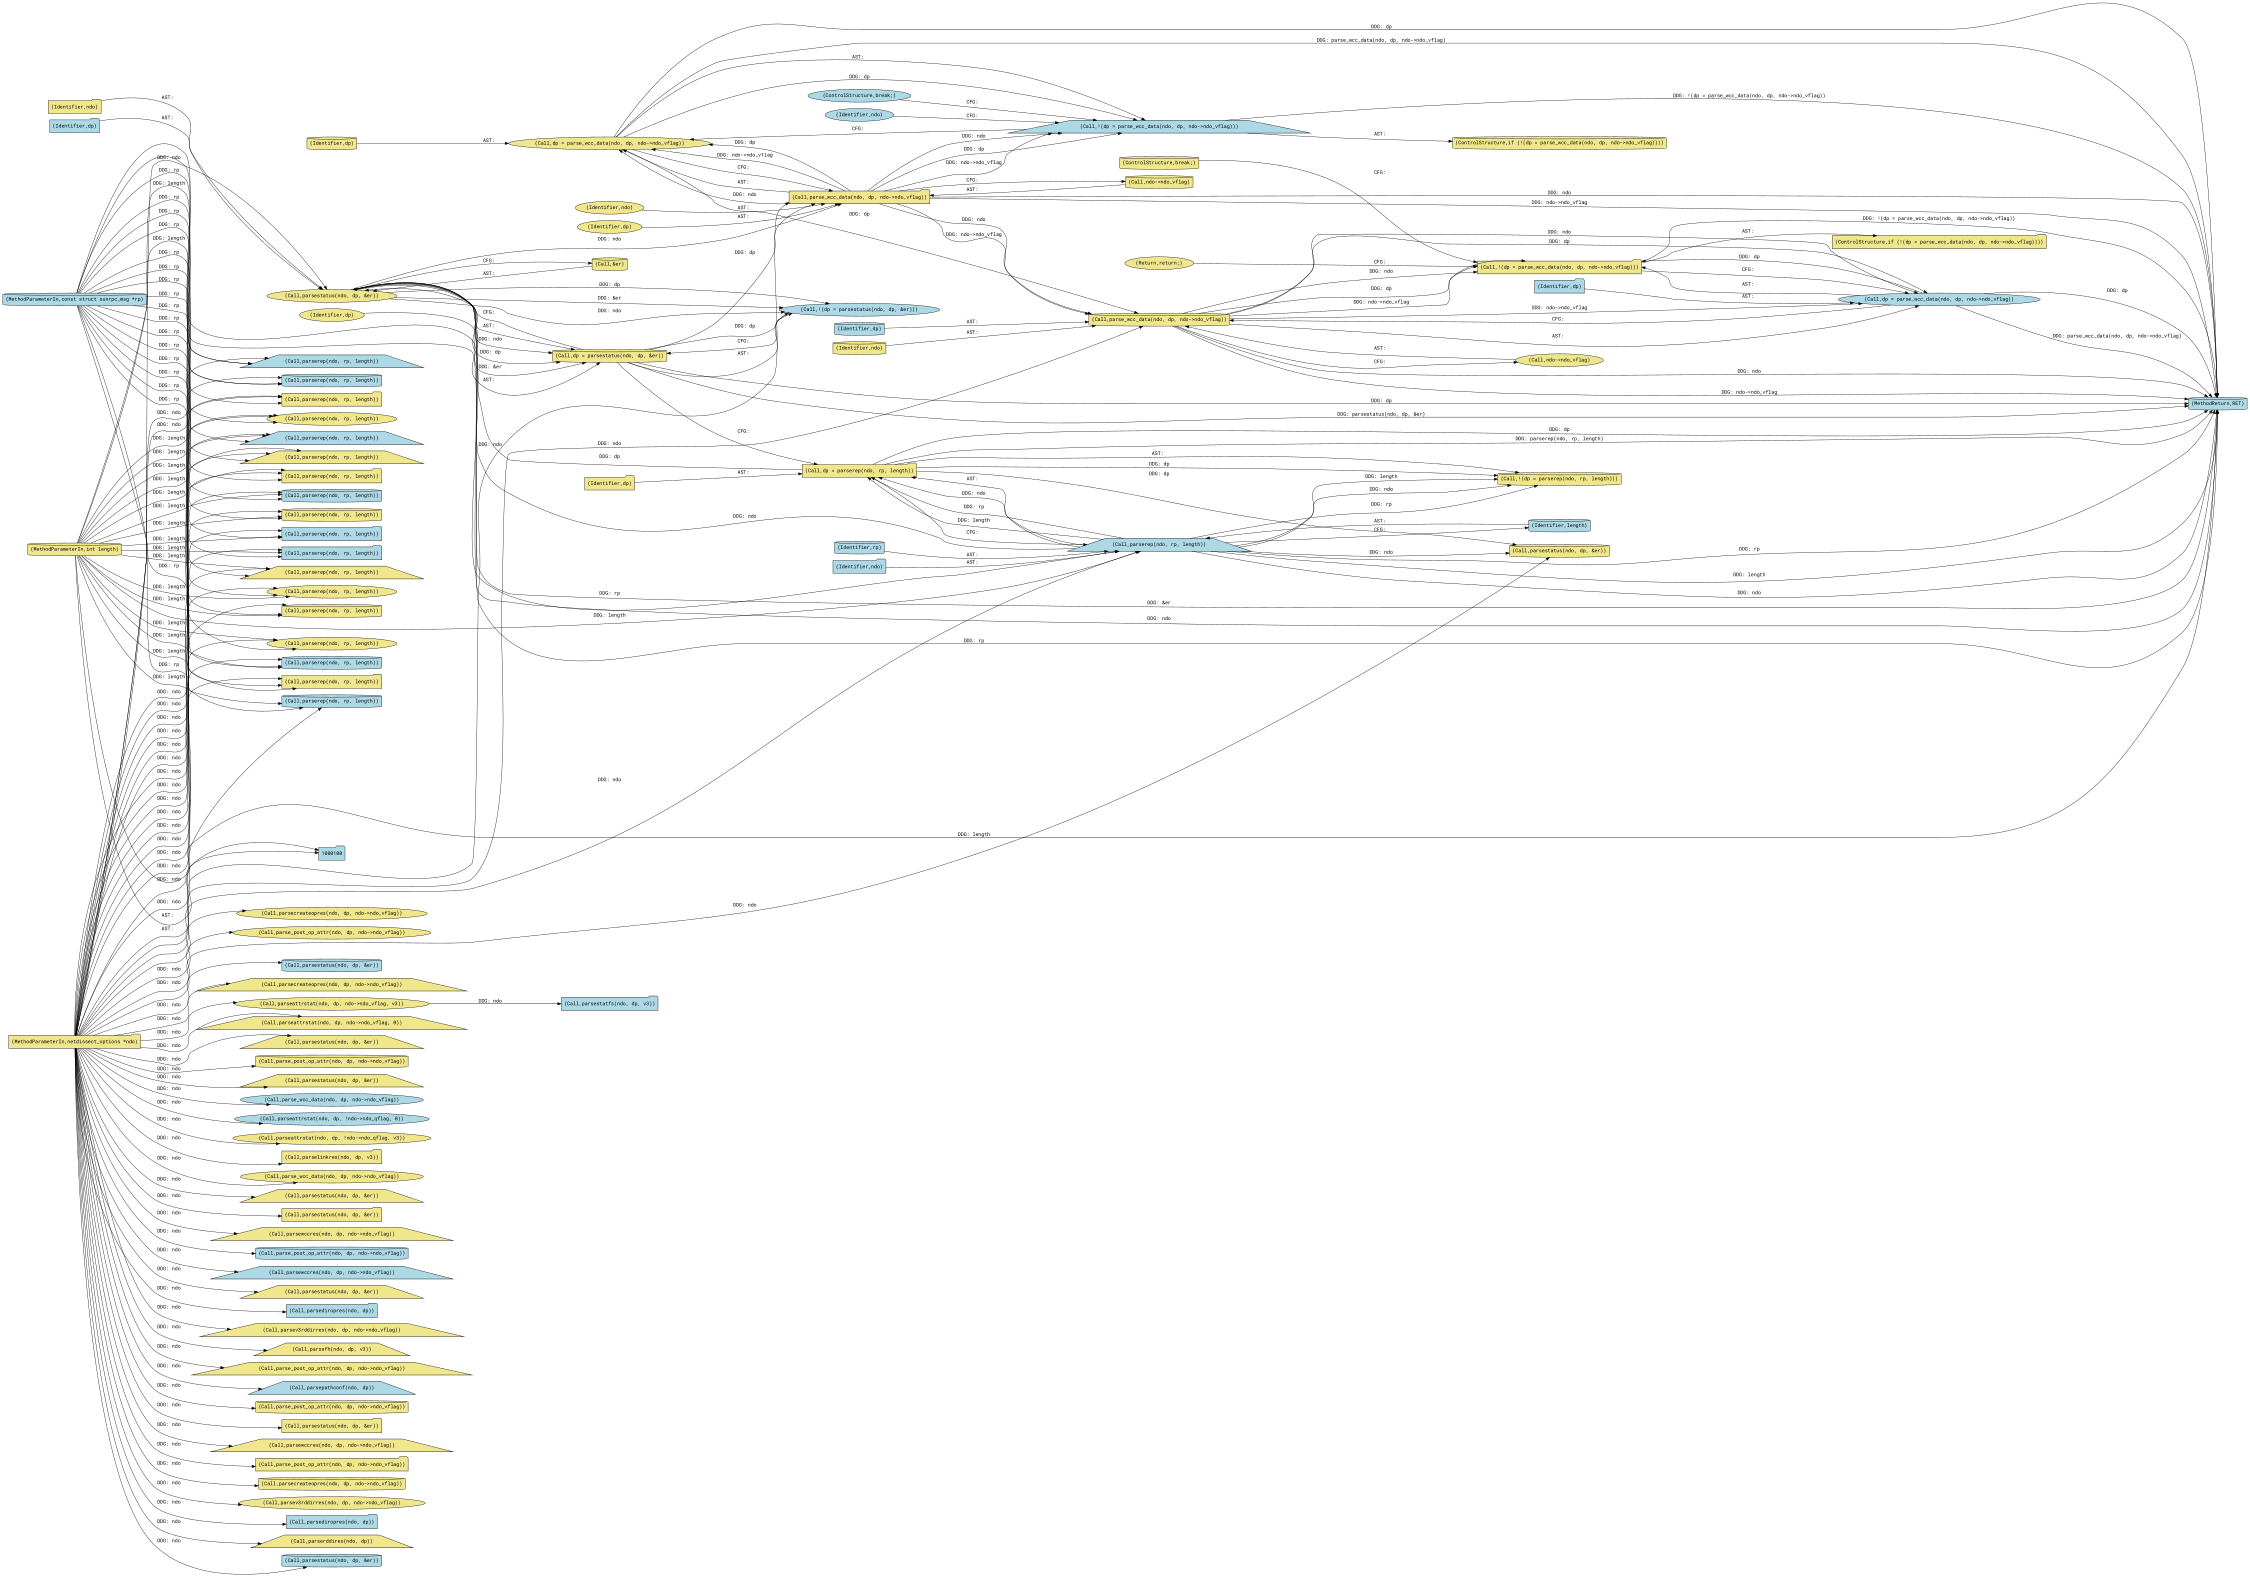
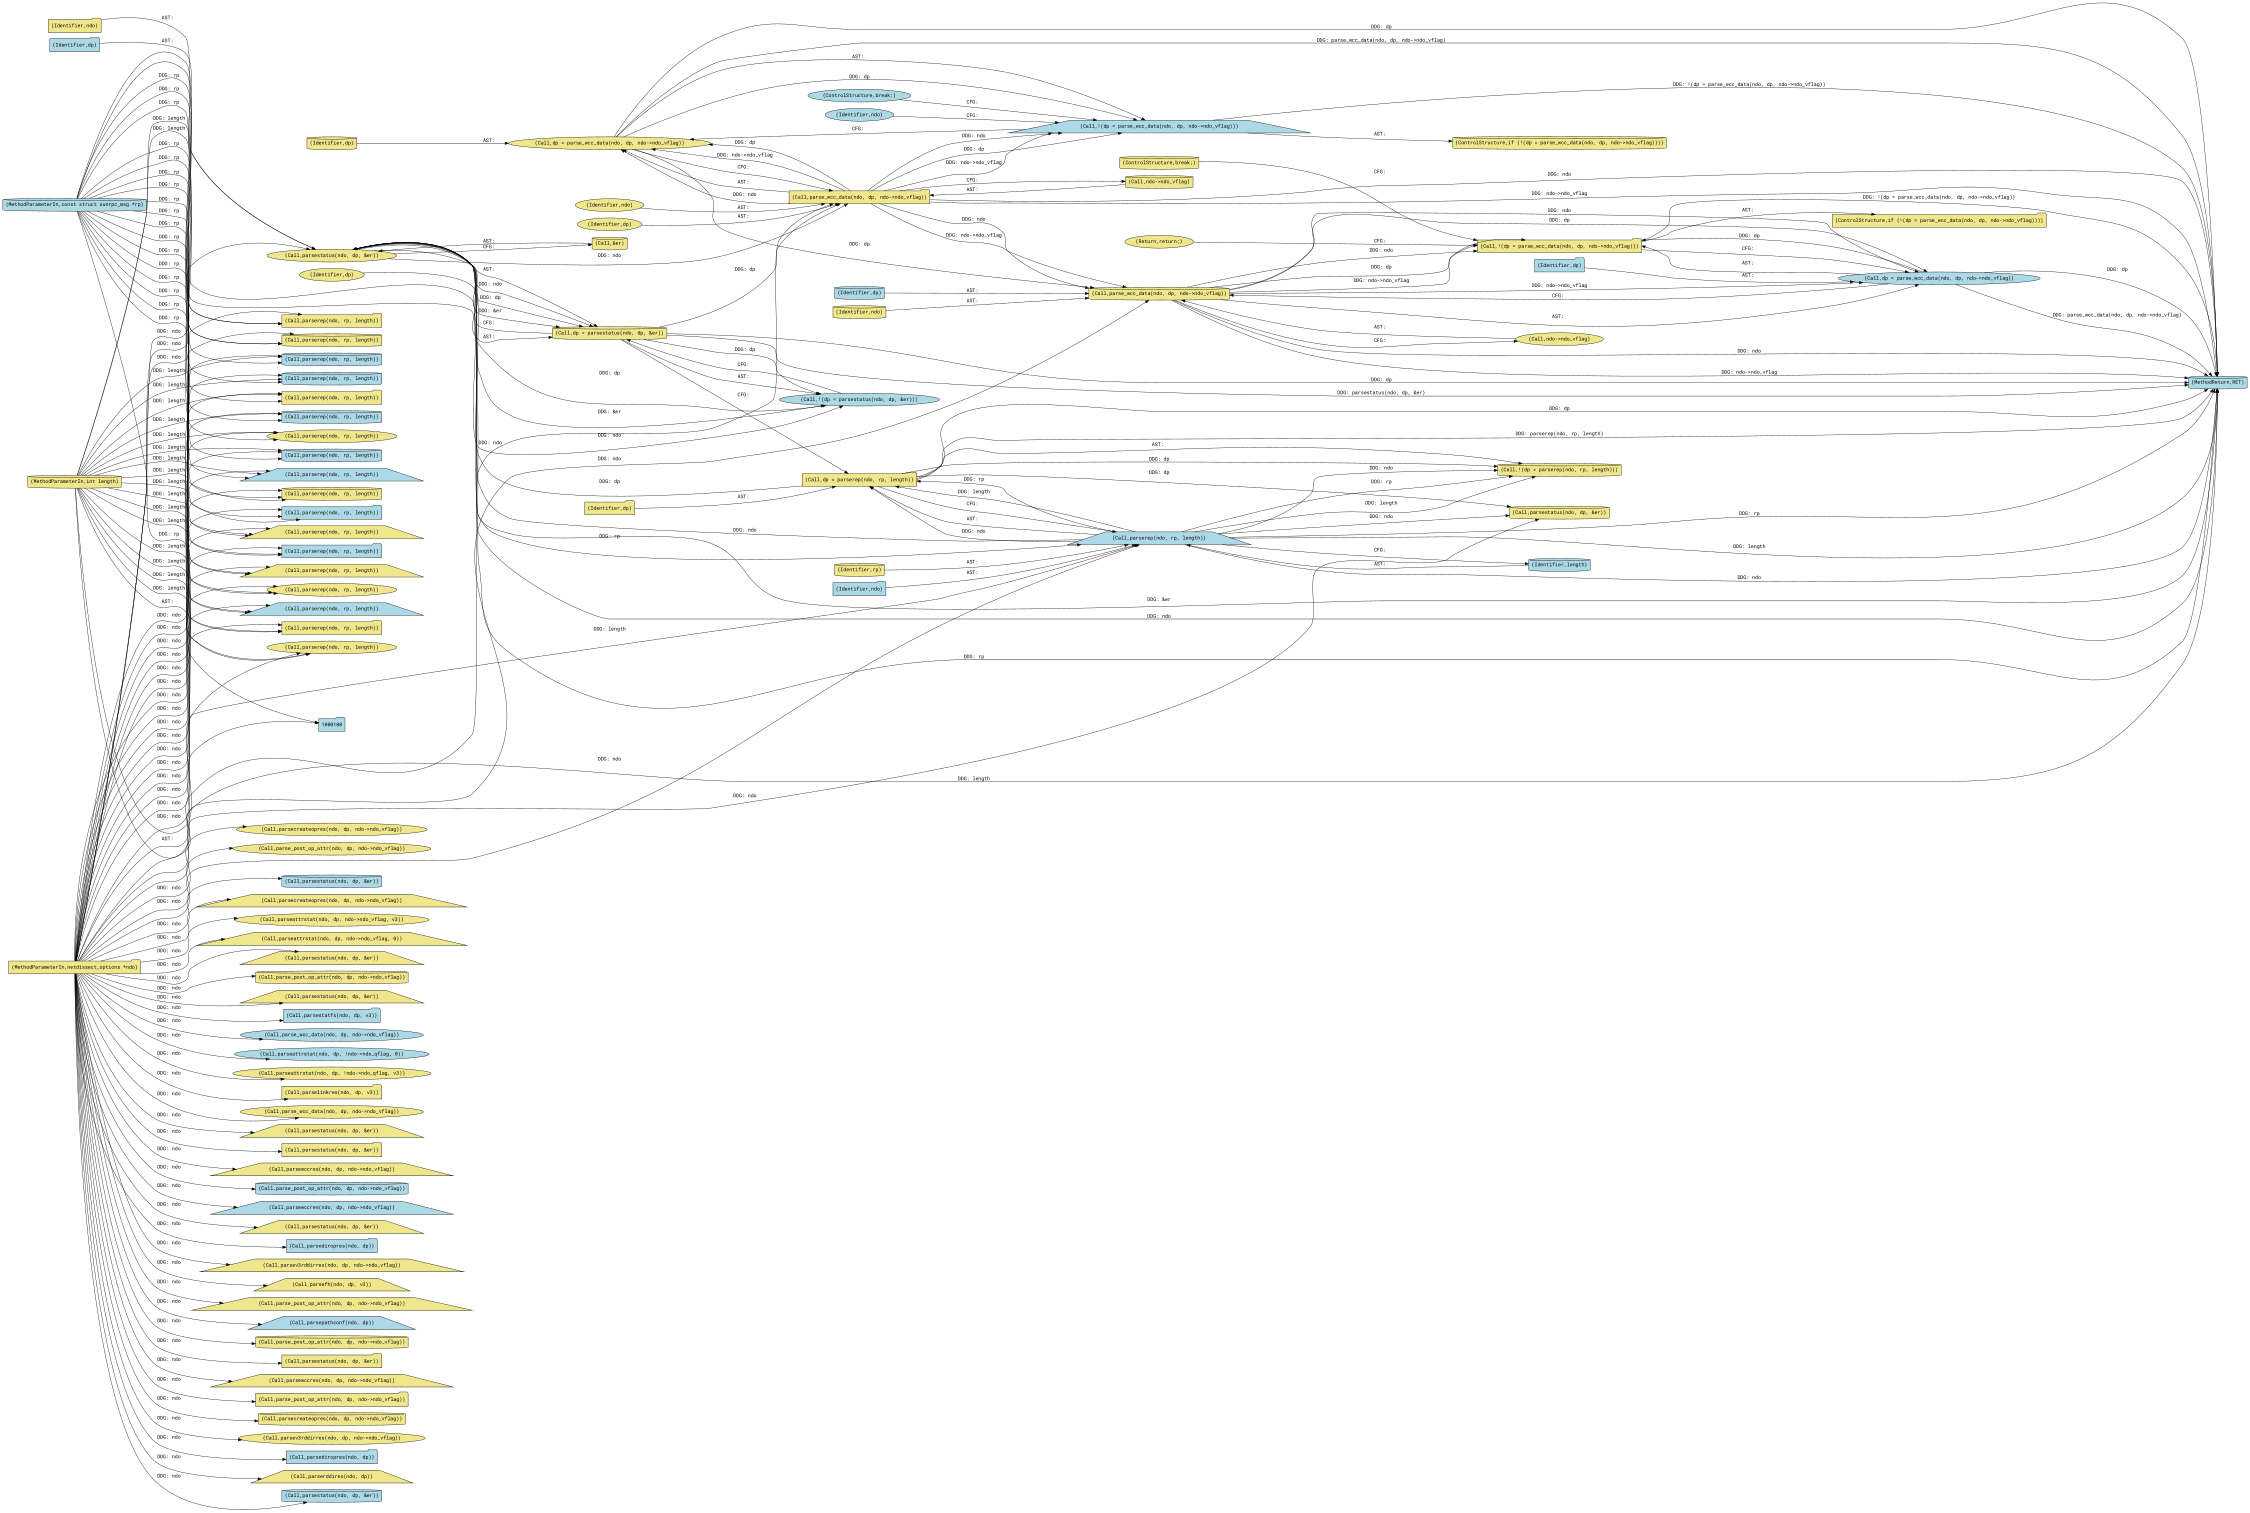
node "(Identifier,rp)": fillcolor lightblue -> khaki
edge "(Call,parseattrstat(ndo, dp, ndo->ndo_vflag, v3))" -> "(Call,parsestatfs(ndo, dp, v3))": now "(MethodParameterIn,netdissect_options *ndo)" -> "(Call,parsestatfs(ndo, dp, v3))"
